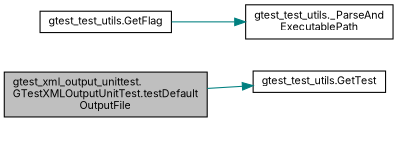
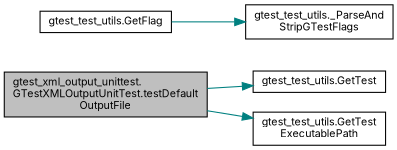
node "gtest_test_utils._ParseAnd ExecutablePath": label "gtest_test_utils._ParseAnd ExecutablePath" -> "gtest_test_utils._ParseAnd StripGTestFlags"
node "gtest_test_utils.GetTest ExecutablePath": added
